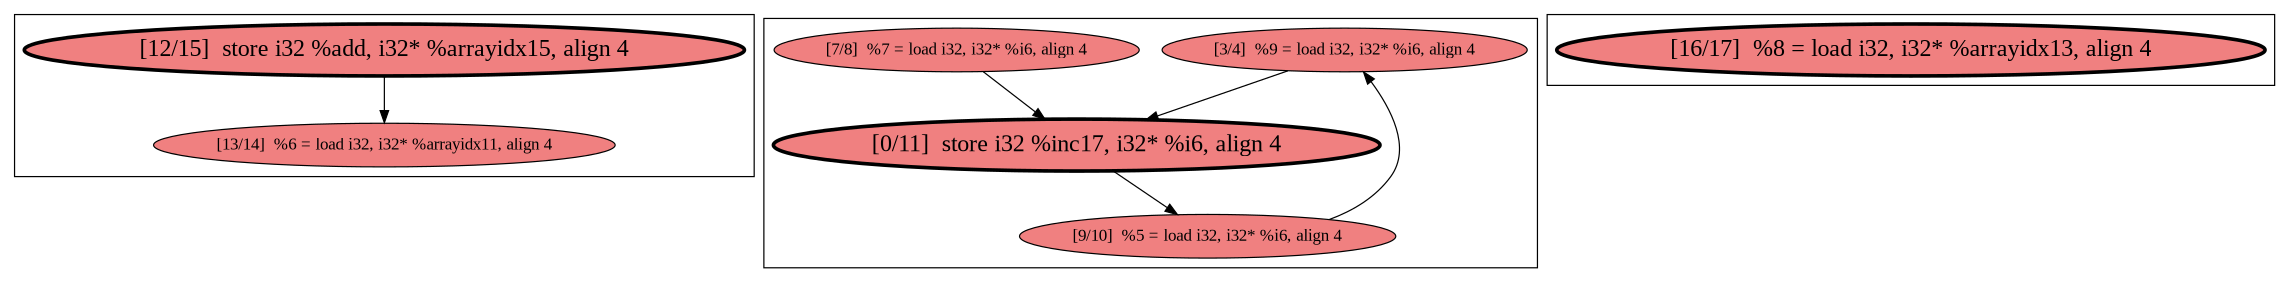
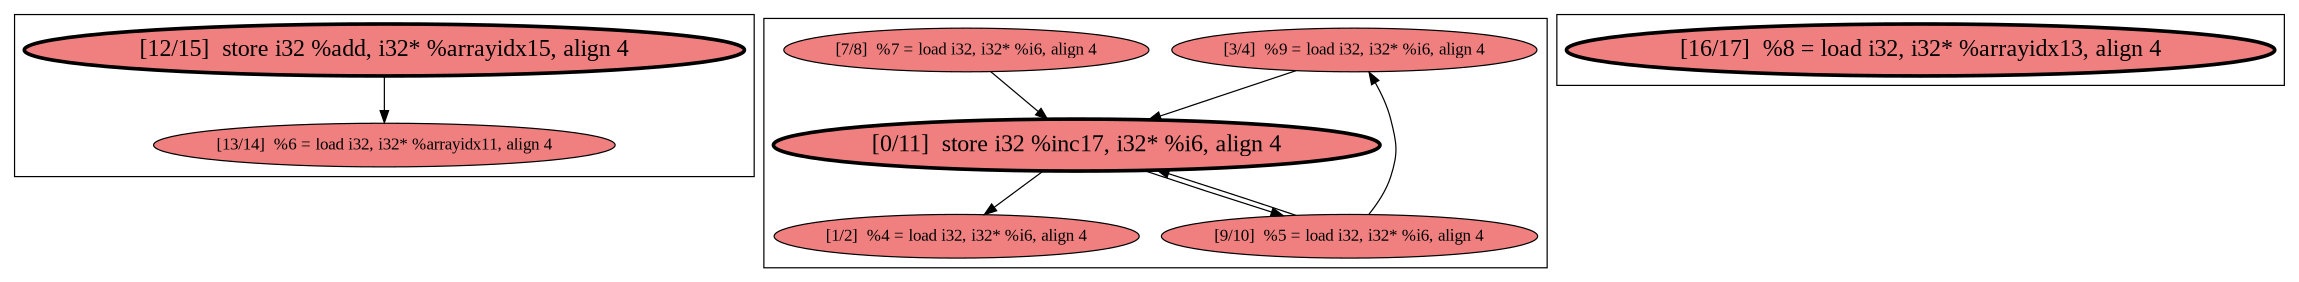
edge "[9/10]  %5 = load i32, i32* %i6, align 4" -> "[0/11]  store i32 %inc17, i32* %i6, align 4": added
node "[1/2]  %4 = load i32, i32* %i6, align 4": added
